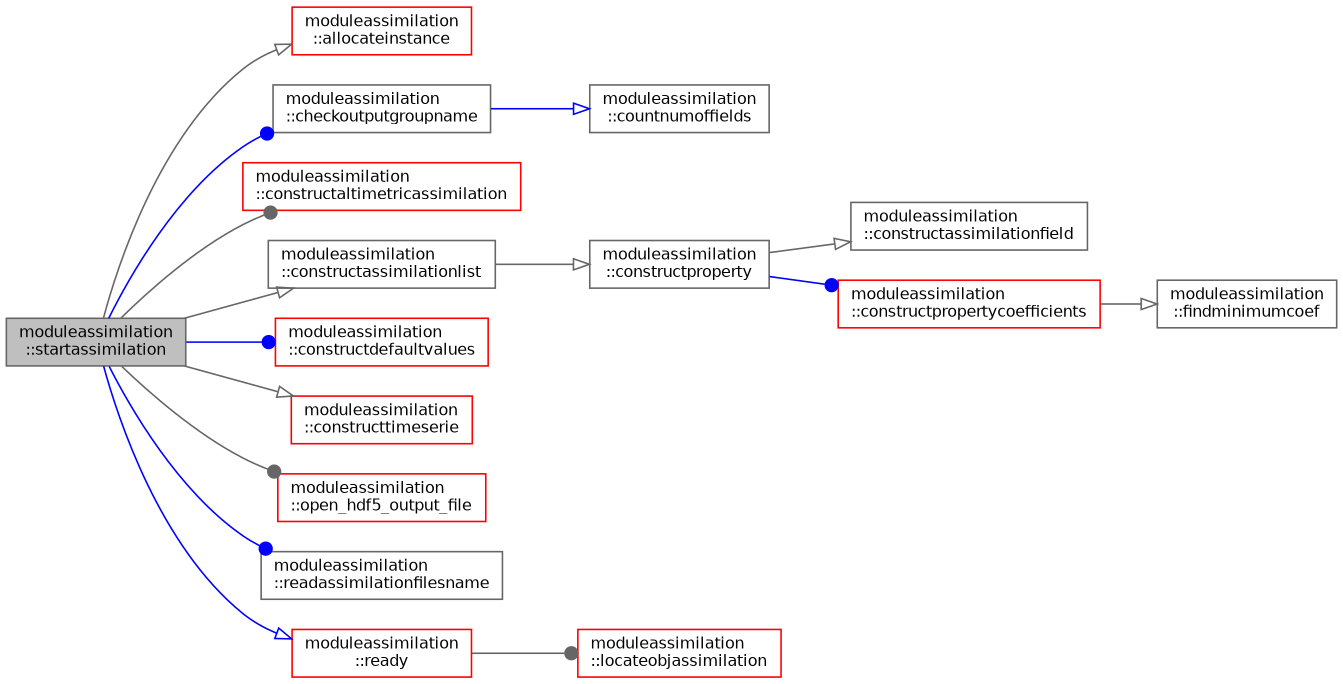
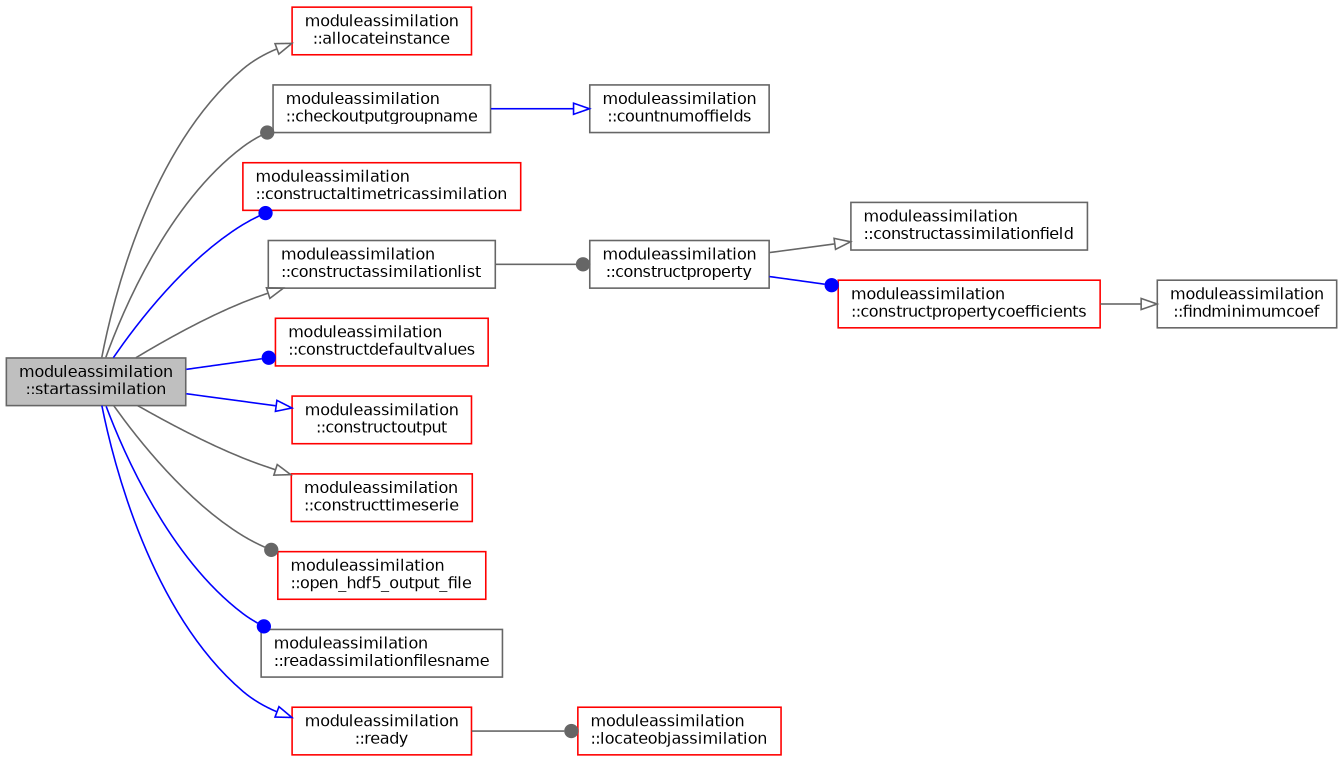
edge "moduleassimilation ::startassimilation" -> "moduleassimilation ::checkoutputgroupname": color blue -> gray40
edge "moduleassimilation ::startassimilation" -> "moduleassimilation ::constructaltimetricassimilation": color gray40 -> blue
edge "moduleassimilation ::constructassimilationlist" -> "moduleassimilation ::constructproperty": arrowhead onormal -> dot
node "moduleassimilation ::constructoutput": added
